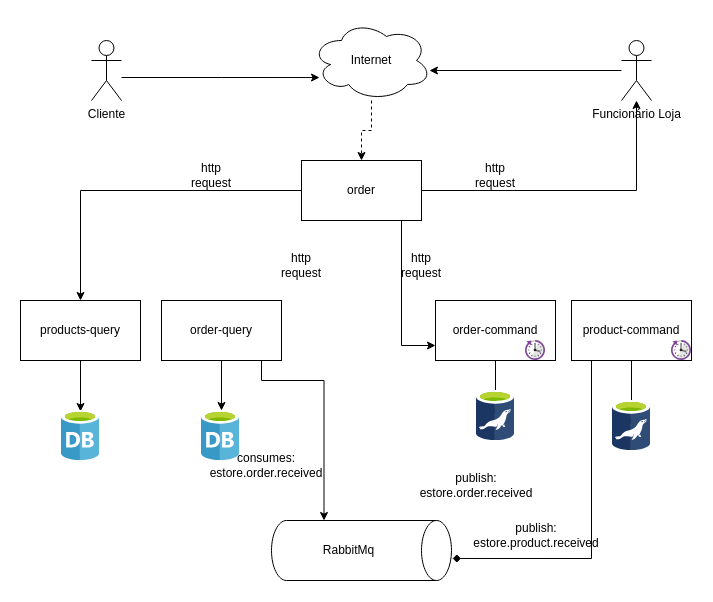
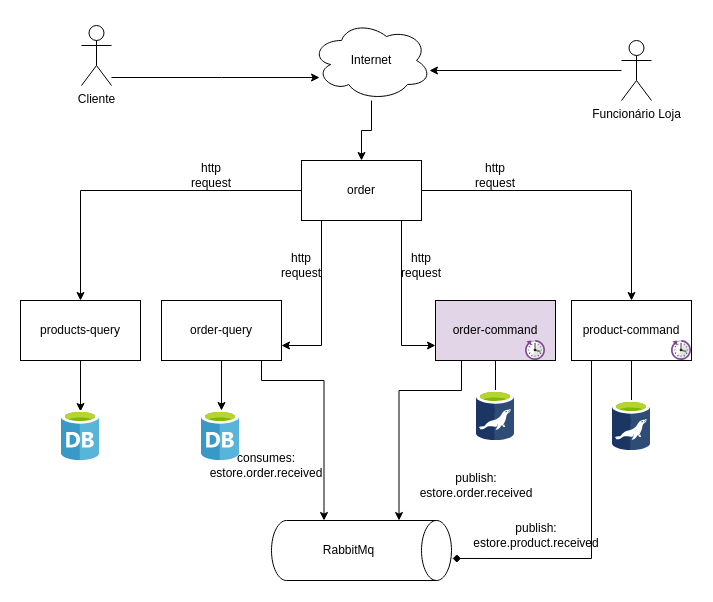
node "Cliente": moved (107, 71) -> (97, 56)
edge "Internet" -> "order": style dashed -> solid
edge "order" -> "Funcionário Loja": now "order" -> "product-command"
edge "order" -> "order-query": added
node "order-command": fillcolor #ffffff -> #e1d5e7
edge "order-command" -> "RabbitMq": added
